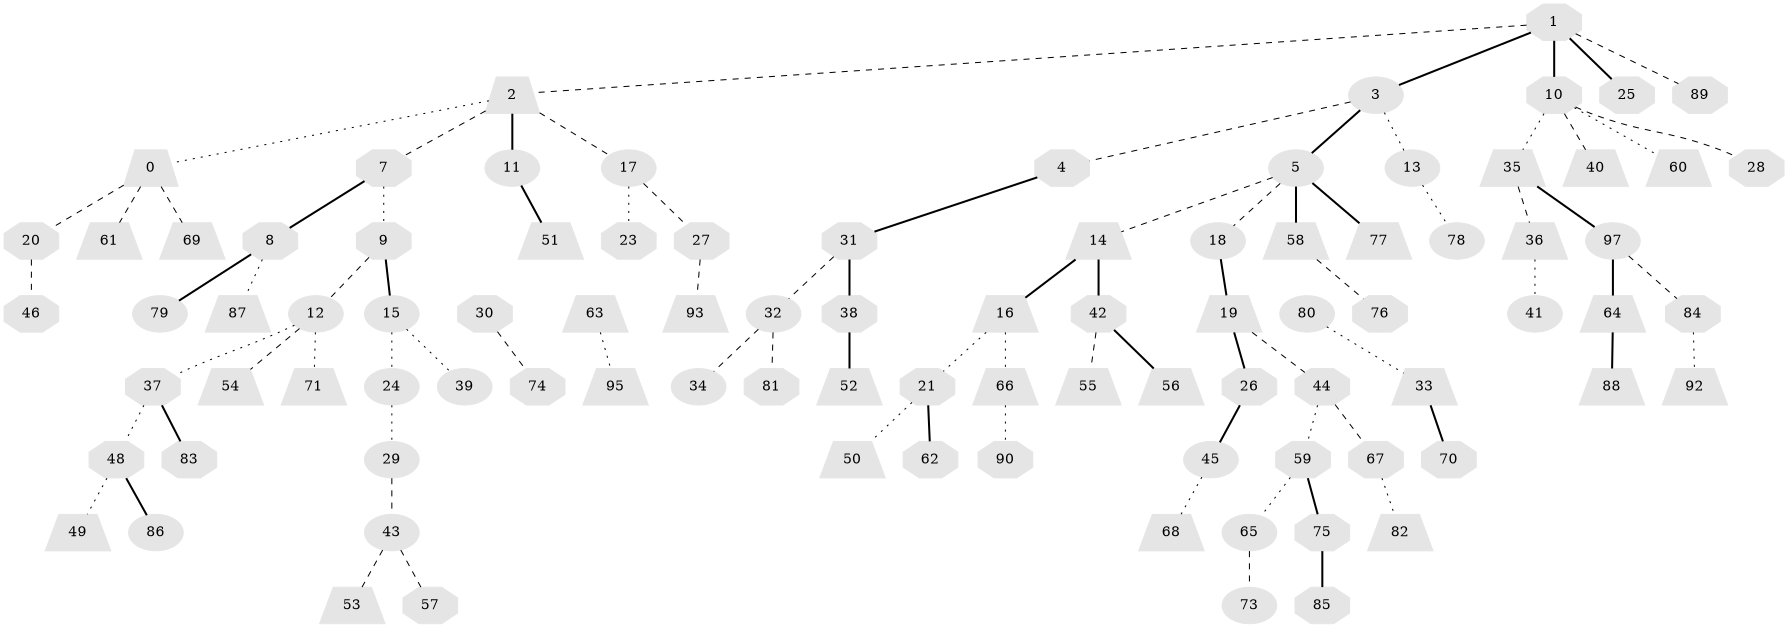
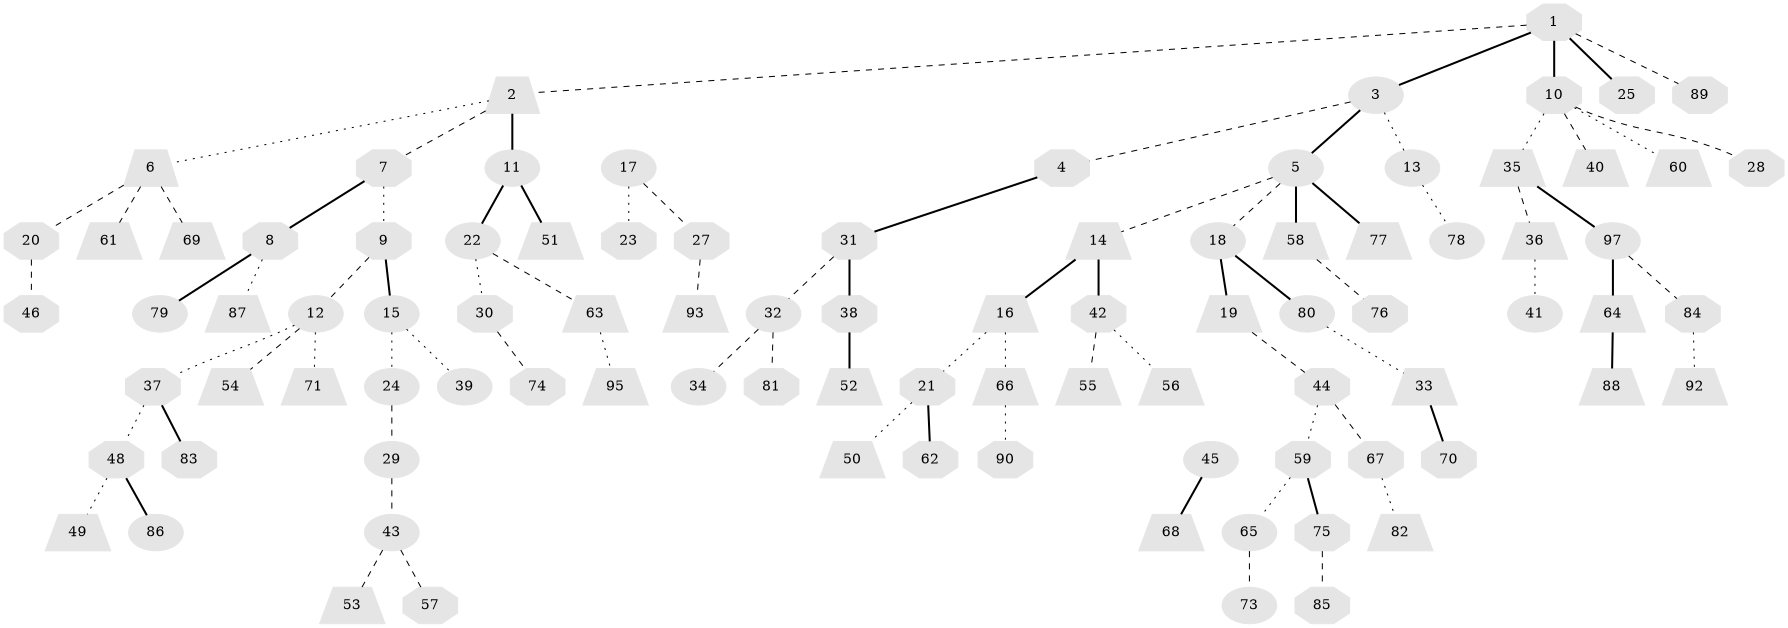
edge "2" -- "17": removed
node "0": label "0" -> "6"
node "22": added
edge "18" -- "80": added
edge "42" -- "56": style bold -> dotted
node "26": removed
edge "24" -- "29": style dotted -> dashed
edge "45" -- "68": style dotted -> bold
edge "75" -- "85": style bold -> dashed
